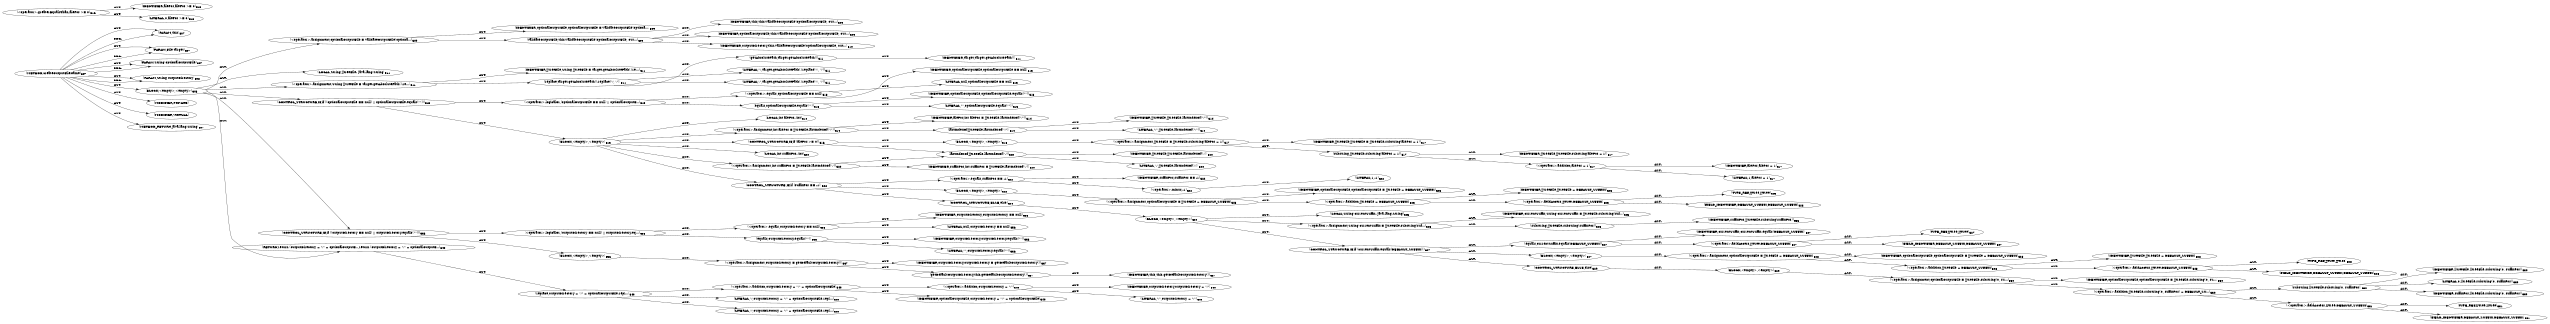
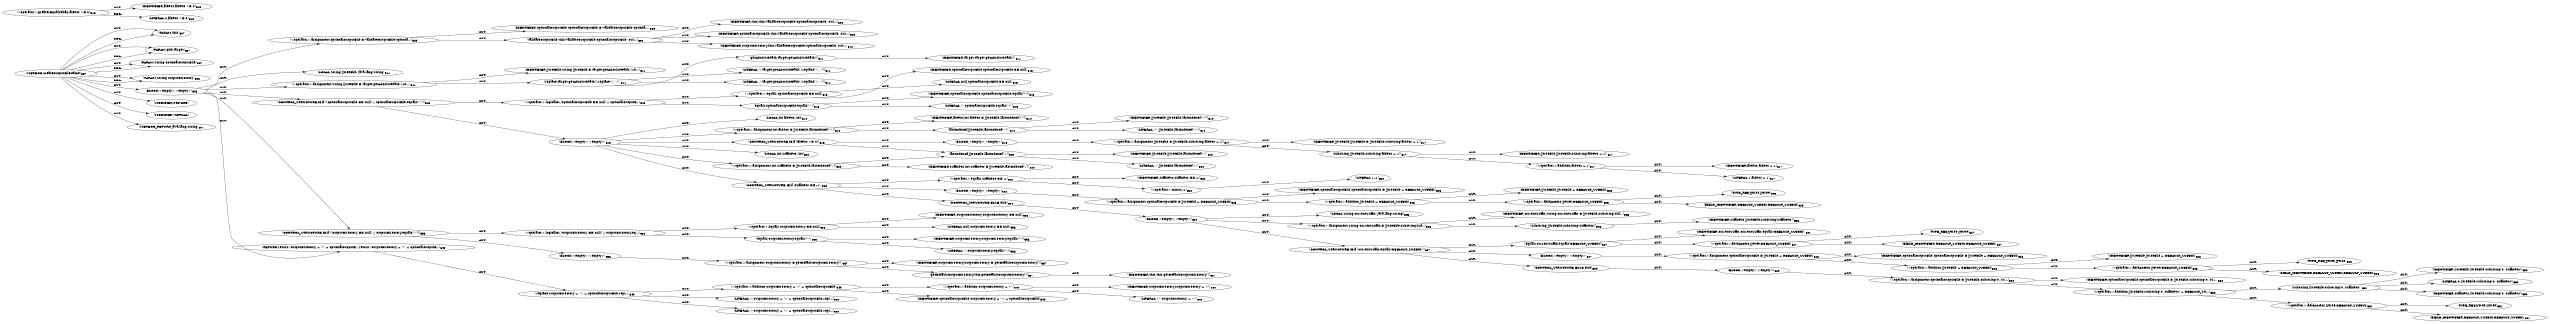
edge "(<operator>.greaterEqualsThan,filePos >= 0)" -> "(LITERAL,0,filePos >= 0)": label "AST: " -> "DDG: "
